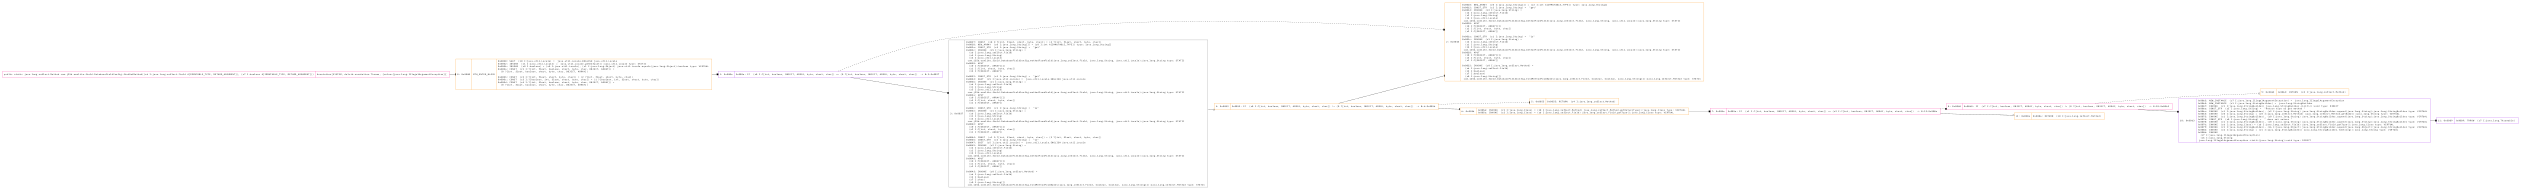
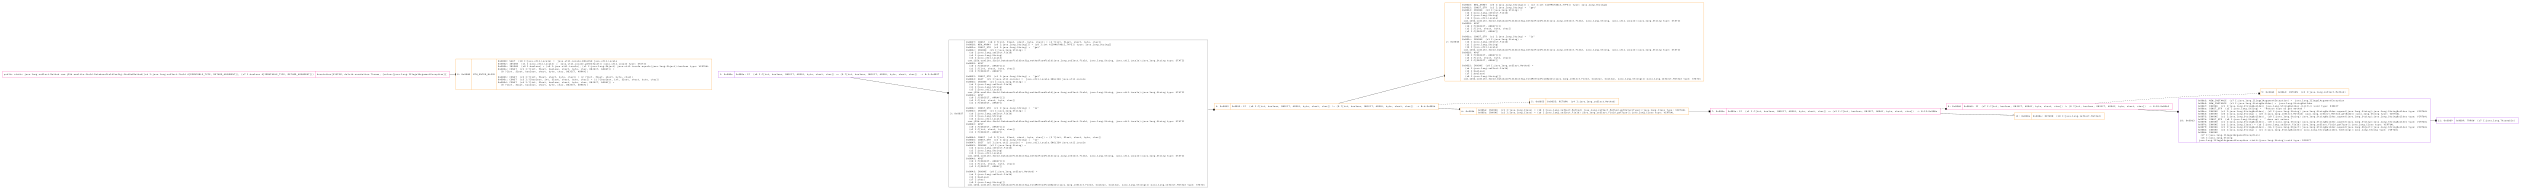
edge "1: 0x000e" -> "2: 0x0010": removed
edge "0: 0x0000" -> "1: 0x000e": removed
edge "8: 0x0060" -> "9: 0x0062": arrowhead odot -> box
edge "3: 0x0027" -> "4: 0x0053": arrowhead odot -> box
